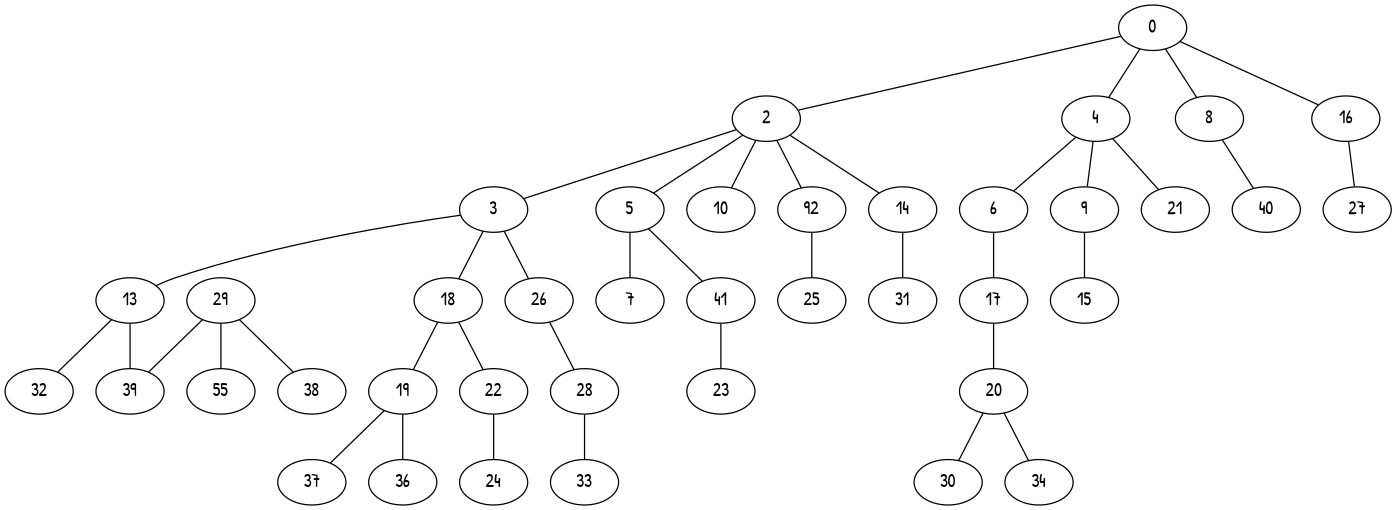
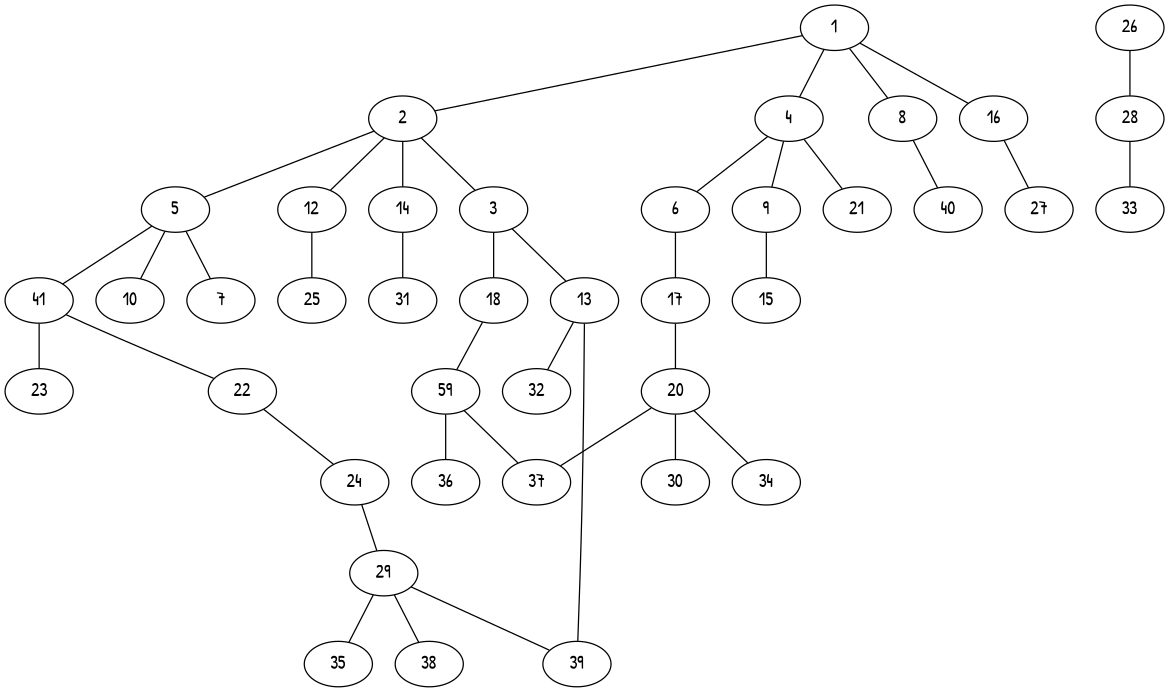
node "0": label "0" -> "1"
edge "2" -- "10": now "5" -- "10"
node "92": label "92" -> "12"
edge "3" -- "26": removed
edge "18" -- "22": now "41" -- "22"
node "55": label "55" -> "35"
node "19": label "19" -> "59"
edge "20" -- "37": added
edge "24" -- "29": added
